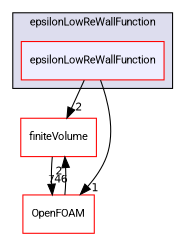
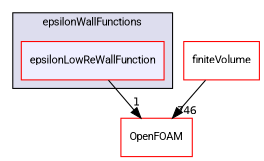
cluster "epsilonLowReWallFunction": label "epsilonLowReWallFunction" -> "epsilonWallFunctions"
edge "epsilonLowReWallFunction" -> "finiteVolume": removed
edge "OpenFOAM" -> "finiteVolume": removed
